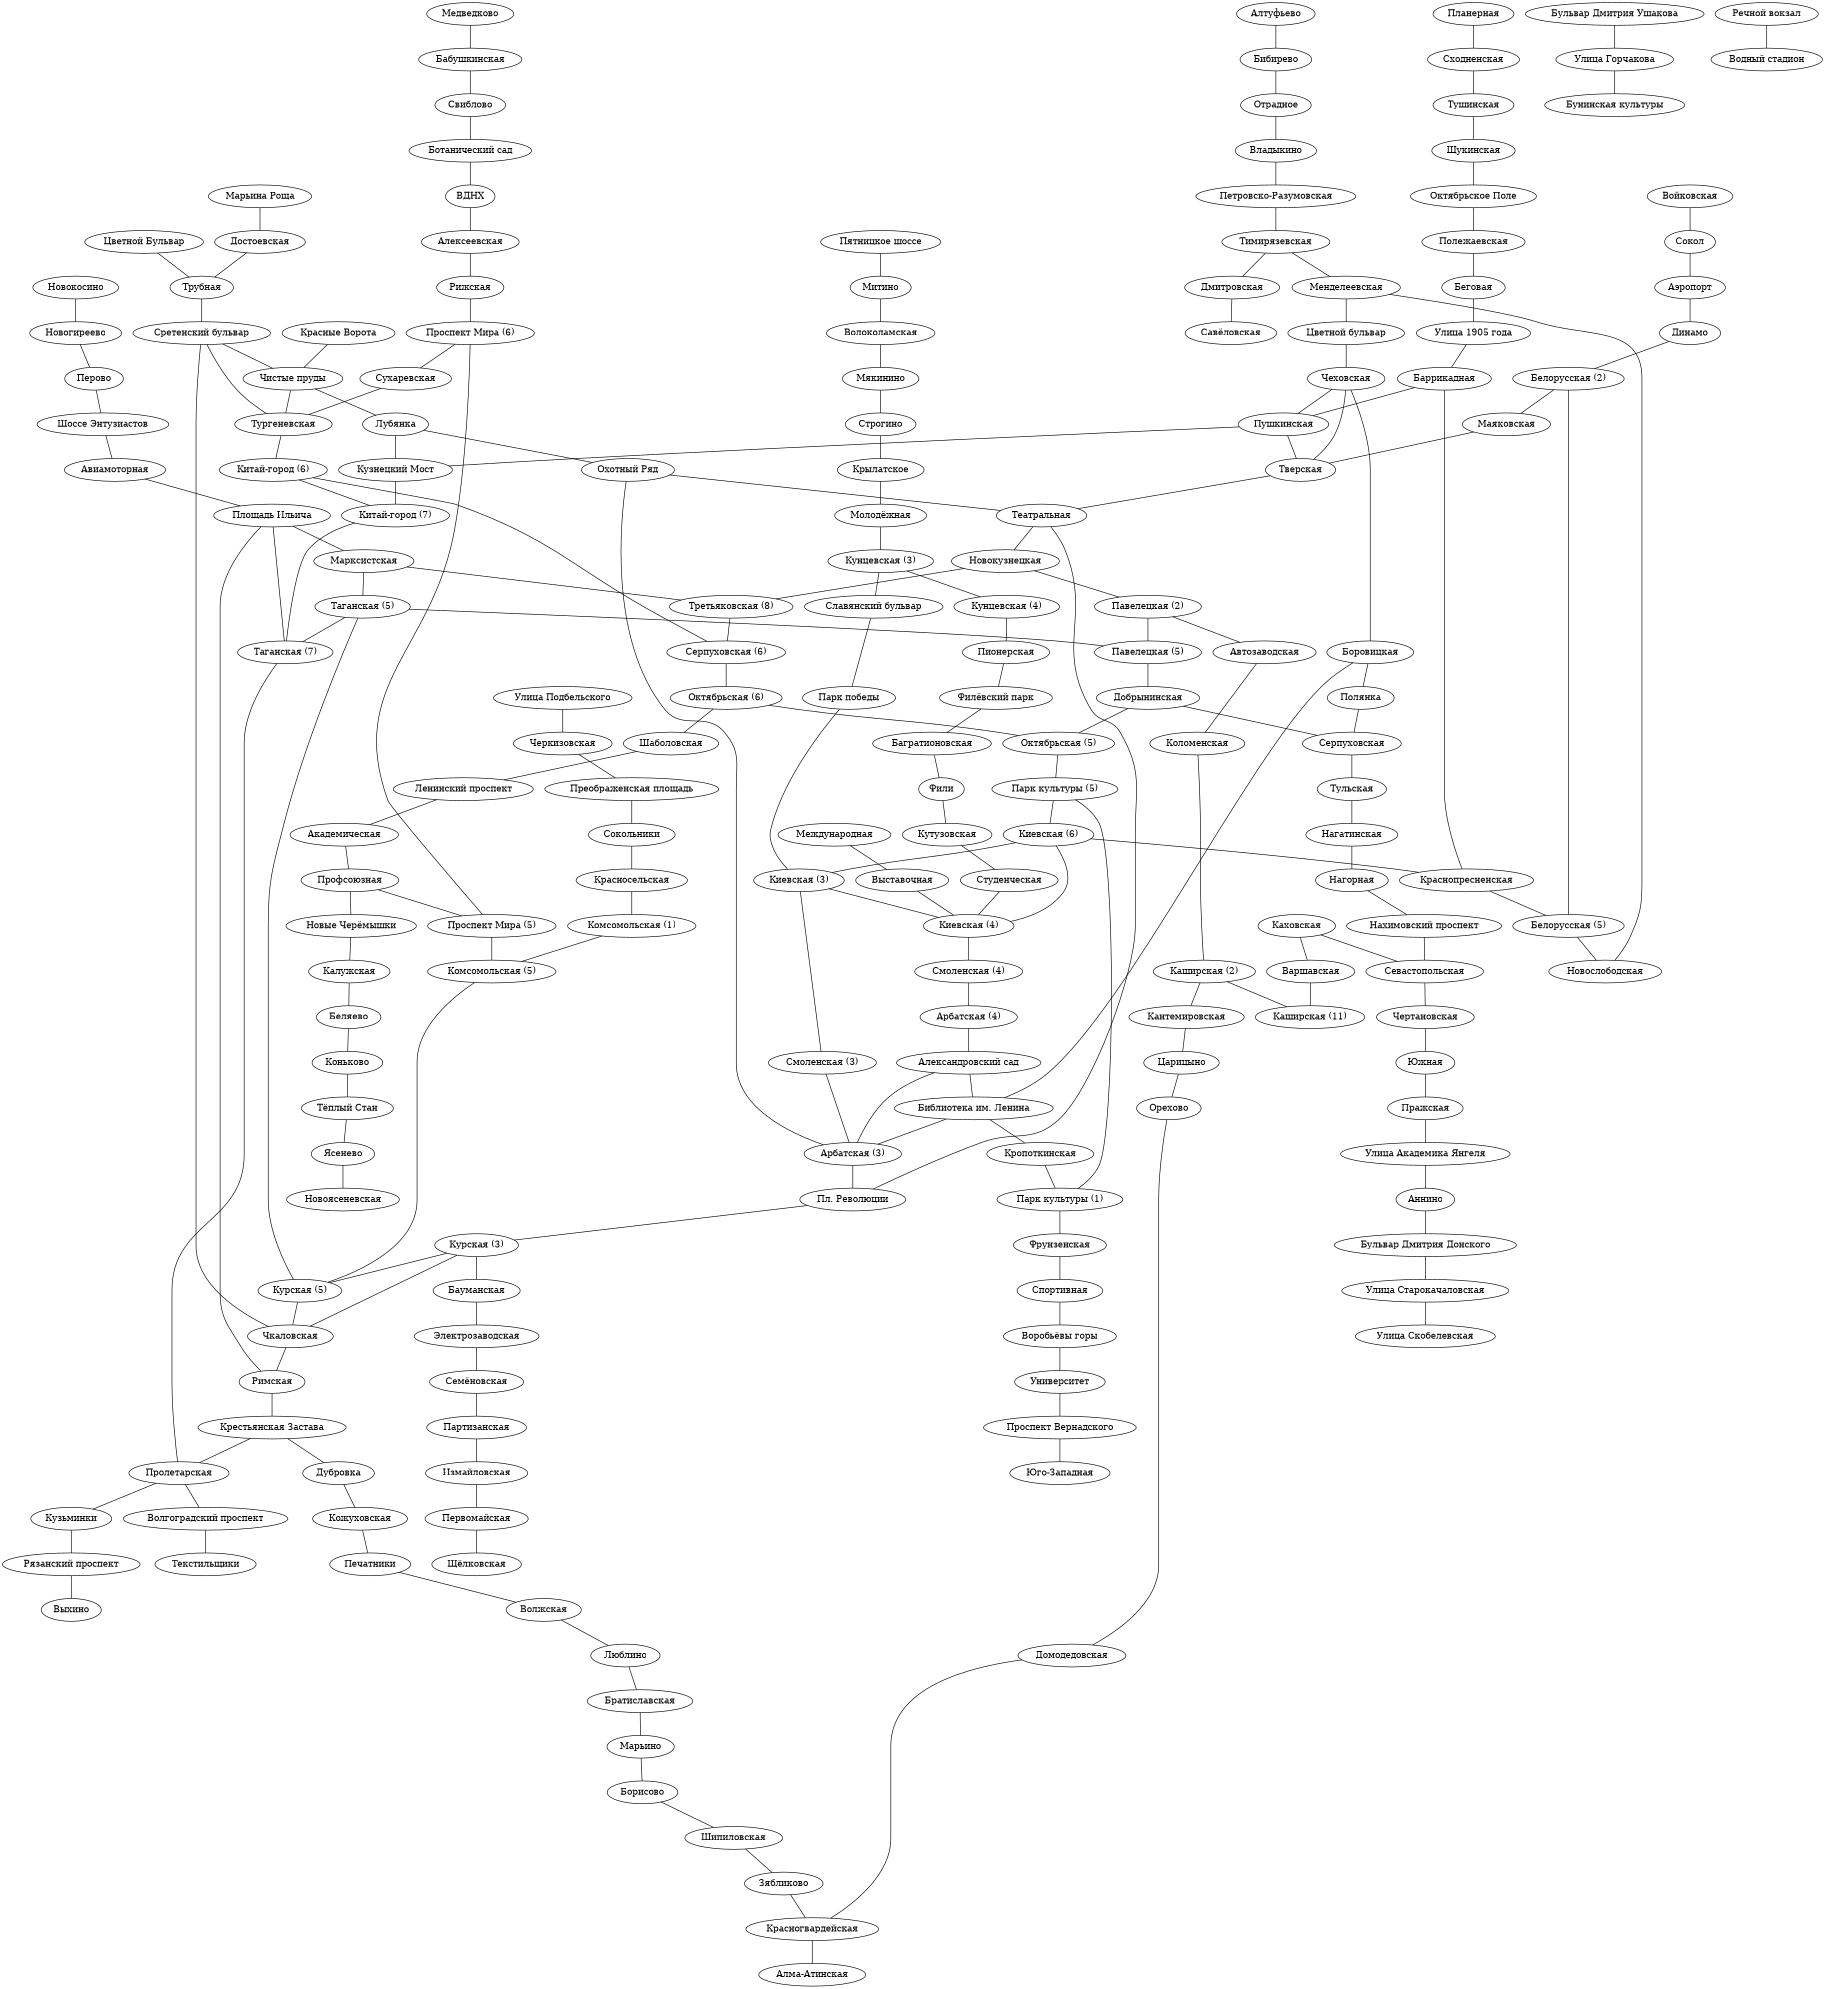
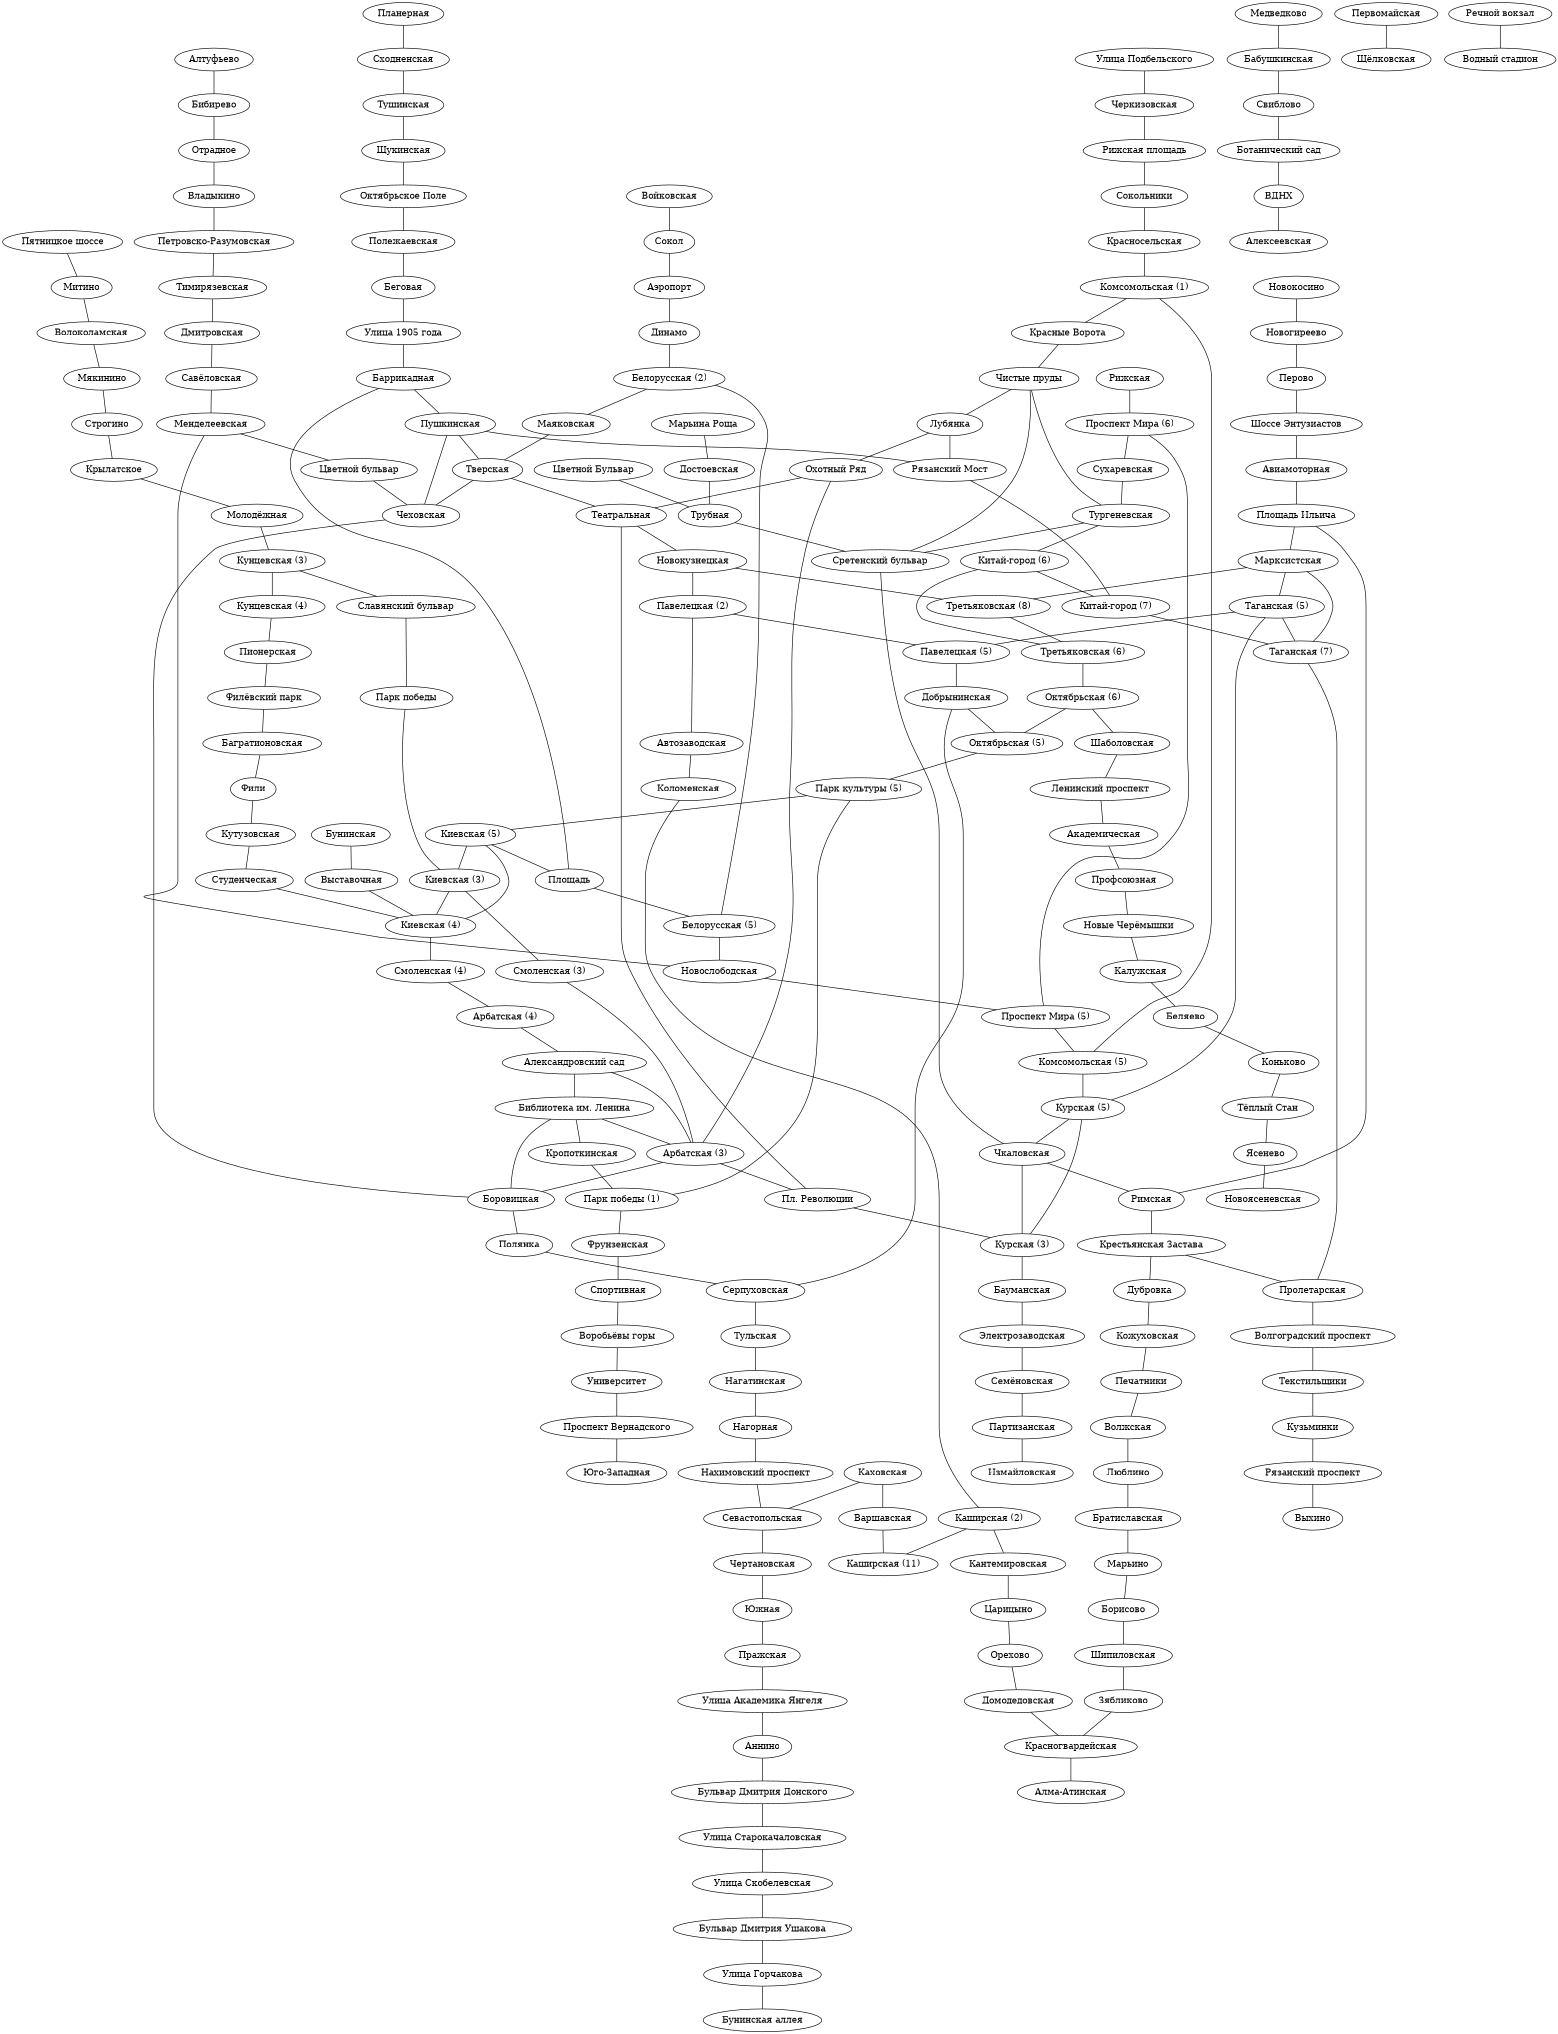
node "Бунинская культуры": label "Бунинская культуры" -> "Бунинская аллея"
edge "Алексеевская" -- "Рижская": removed
edge "Тимирязевская" -- "Менделеевская": now "Савёловская" -- "Менделеевская"
edge "Комсомольская (1)" -- "Красные Ворота": added
node "Кузнецкий Мост": label "Кузнецкий Мост" -> "Рязанский Мост"
edge "Площадь Ильича" -- "Таганская (7)": now "Марксистская" -- "Таганская (7)"
node "Серпуховская (6)": label "Серпуховская (6)" -> "Третьяковская (6)"
node "Преображенская площадь": label "Преображенская площадь" -> "Рижская площадь"
node "Международная": label "Международная" -> "Бунинская"
node "Киевская (6)": label "Киевская (6)" -> "Киевская (5)"
node "Краснопресненская": label "Краснопресненская" -> "Площадь"
edge "Профсоюзная" -- "Проспект Мира (5)": now "Новослободская" -- "Проспект Мира (5)"
edge "Арбатская (3)" -- "Боровицкая": added
node "Парк культуры (1)": label "Парк культуры (1)" -> "Парк победы (1)"
edge "Пролетарская" -- "Кузьминки": now "Текстильщики" -- "Кузьминки"
edge "Измайловская" -- "Первомайская": removed
edge "Улица Скобелевская" -- "Бульвар Дмитрия Ушакова": added
